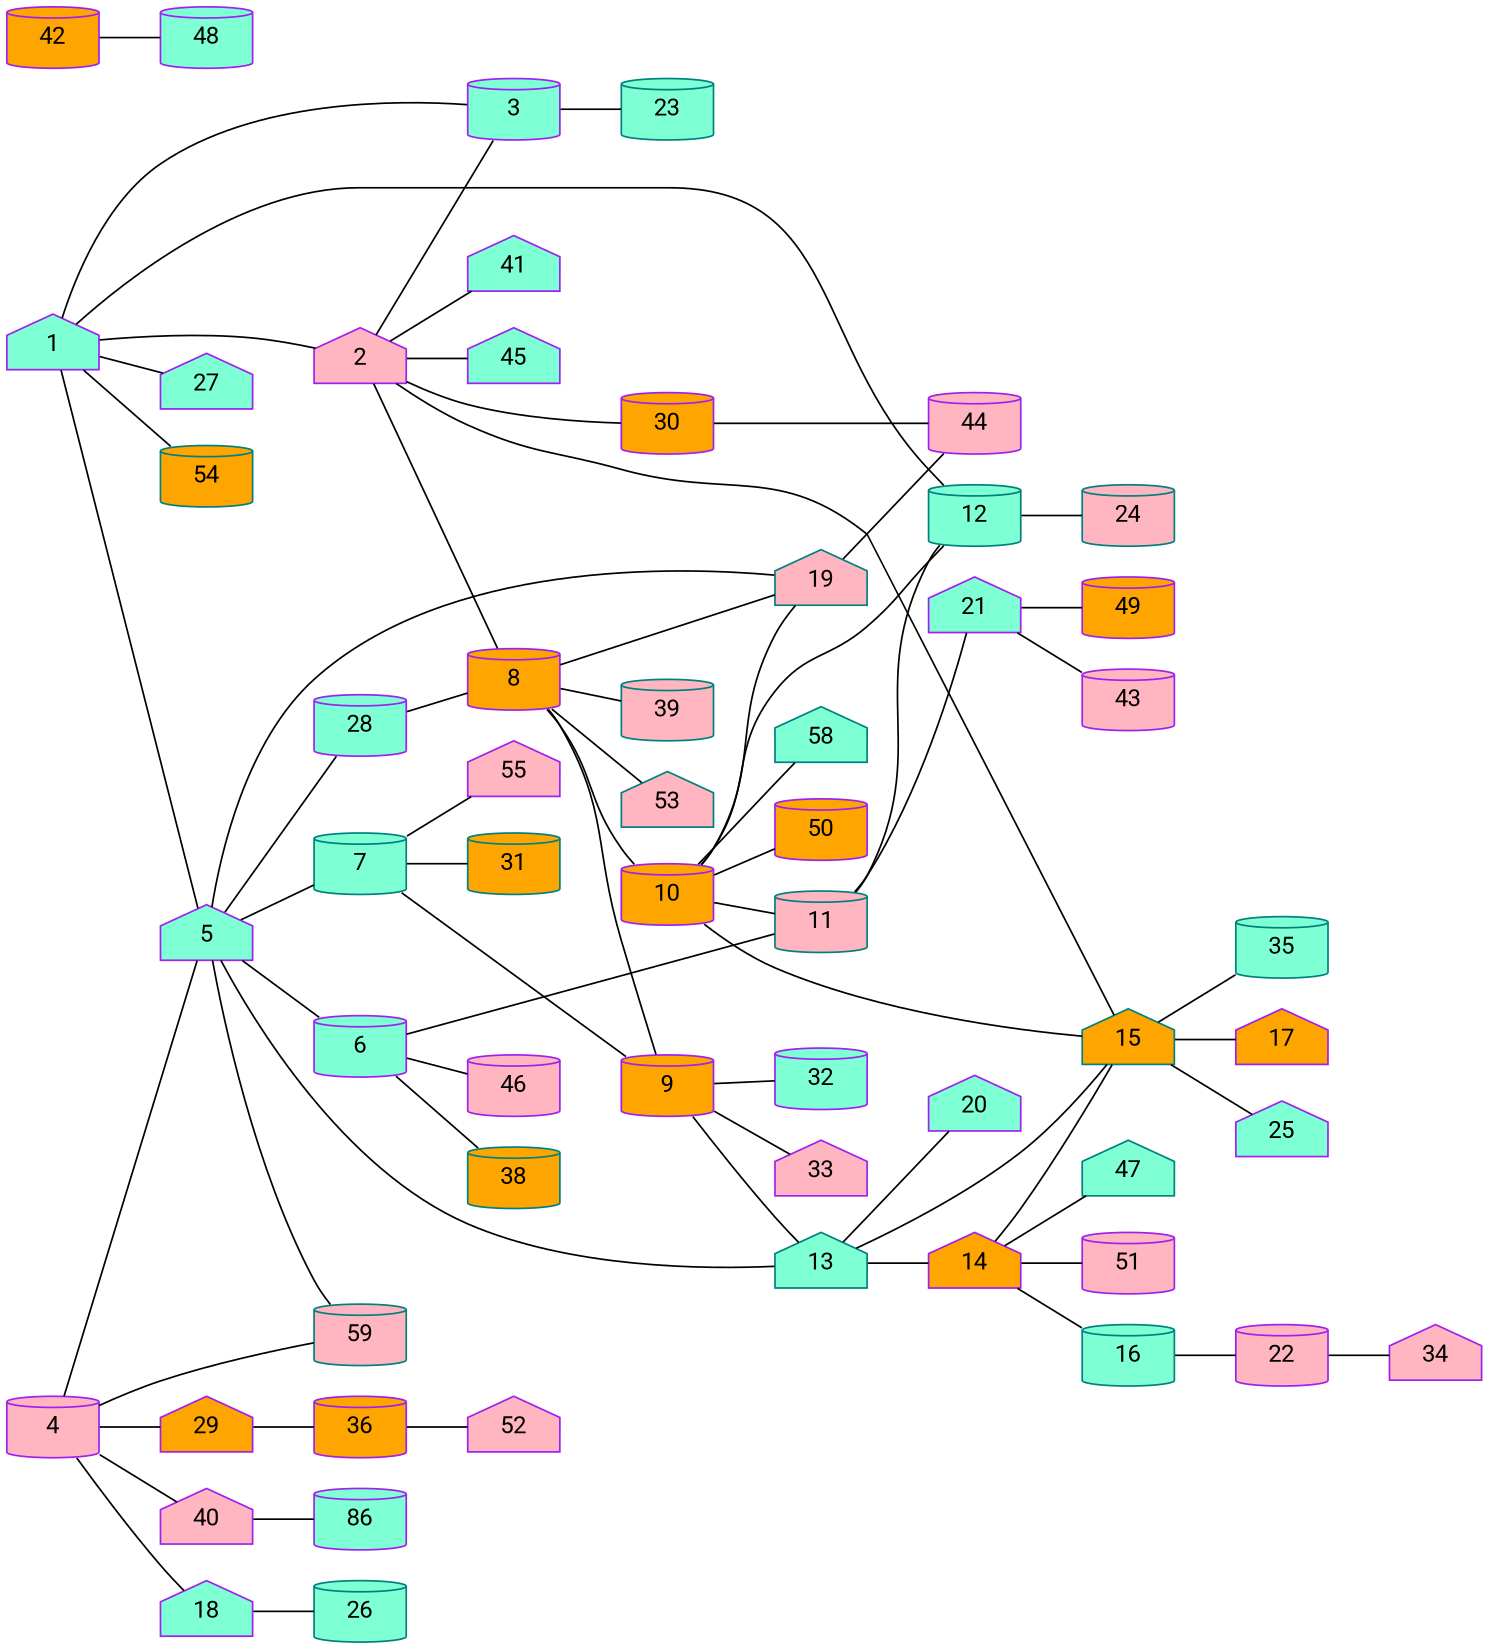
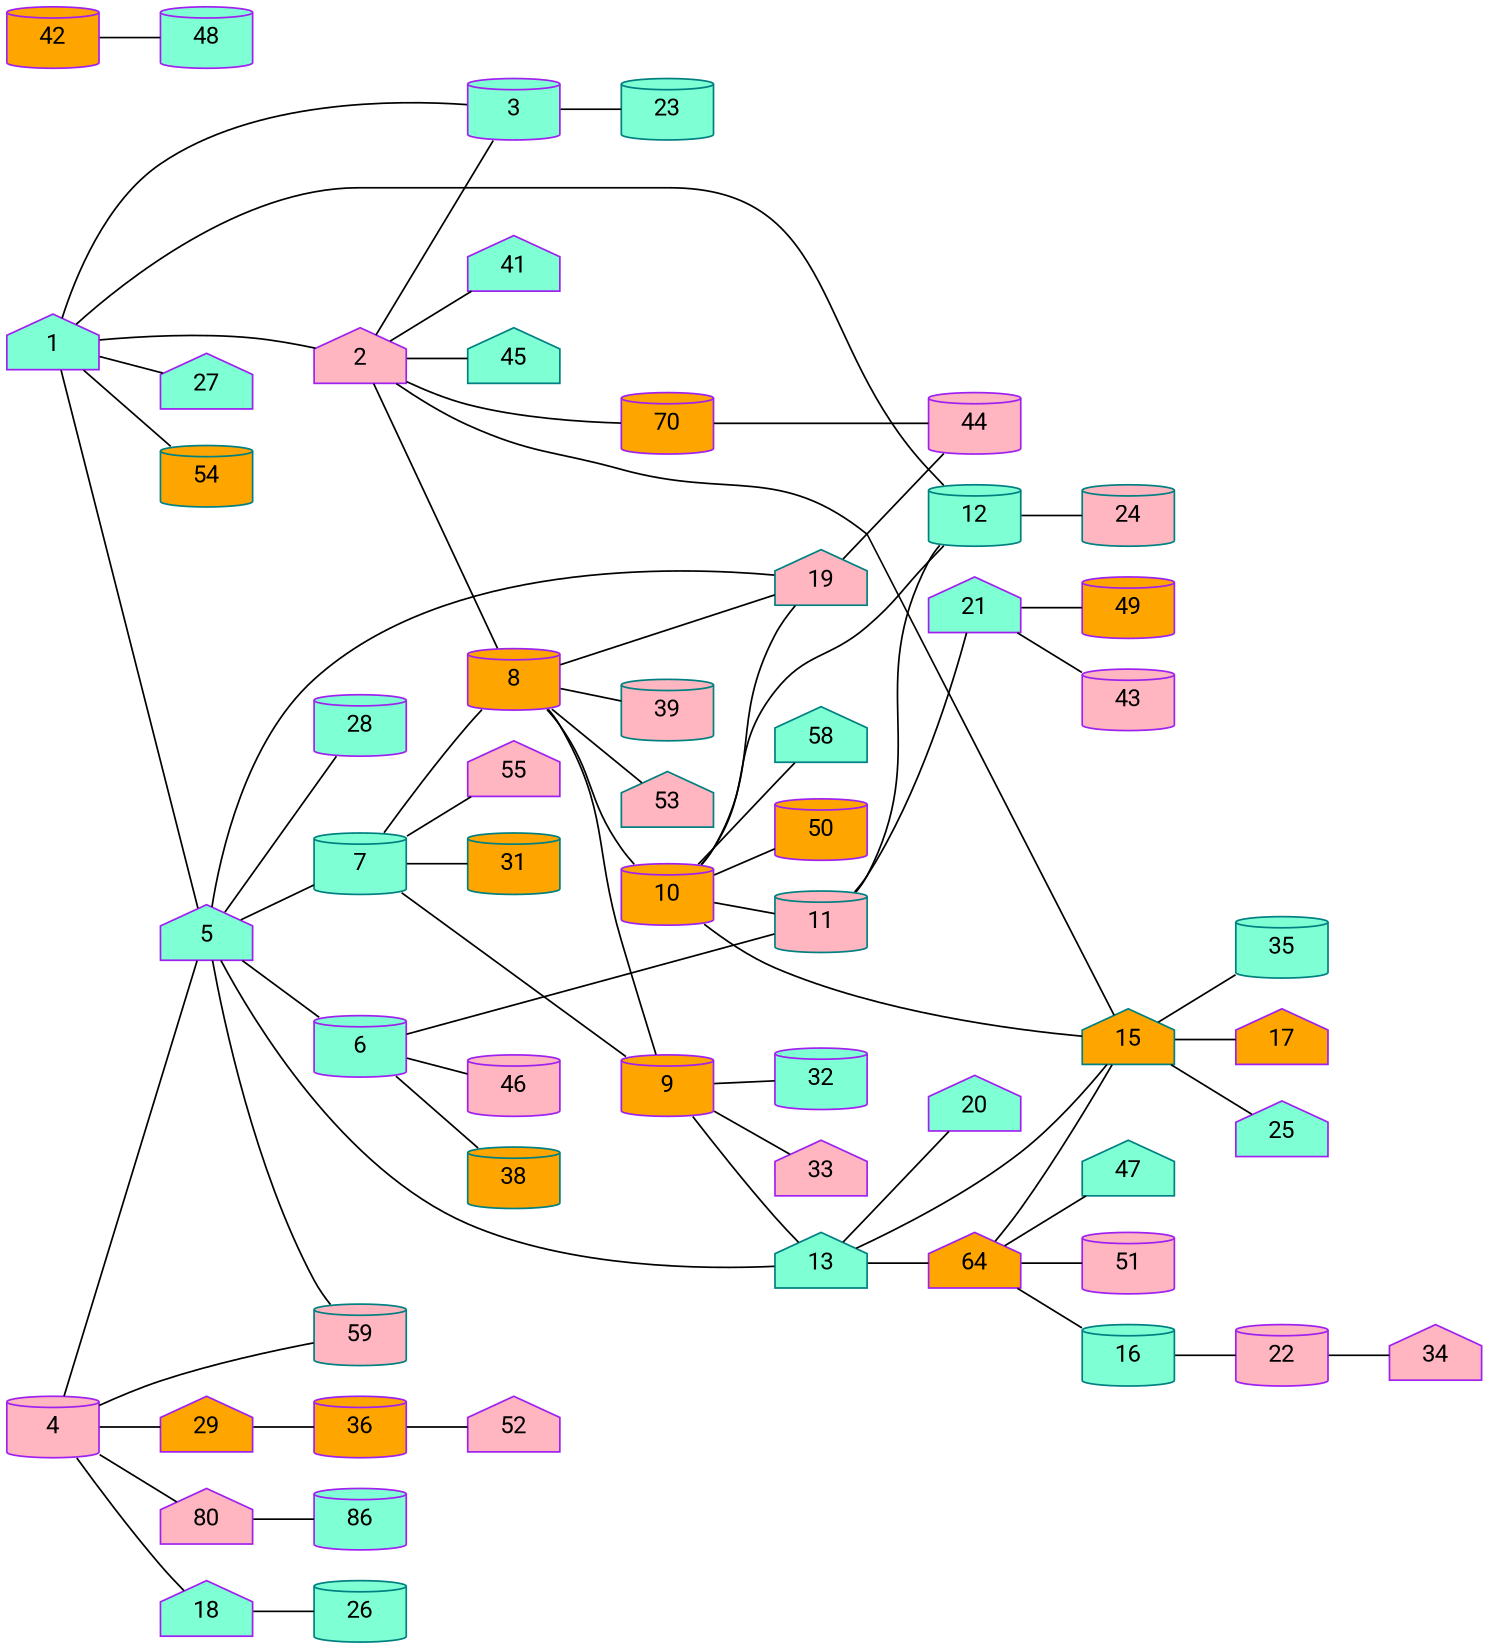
node "45": color purple -> teal
node "30": label "30" -> "70"
edge "8" -- "28": now "8" -- "7"
node "14": label "14" -> "64"
node "40": label "40" -> "80"
